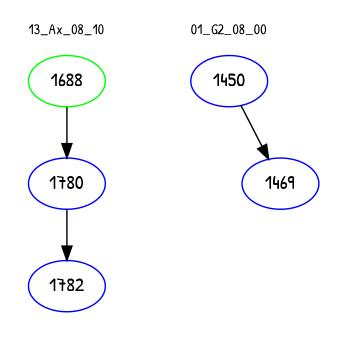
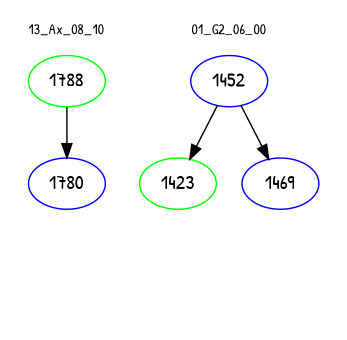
cluster "01_G2_08_00": label "01_G2_08_00" -> "01_G2_06_00"
node "1688": label "1688" -> "1788"
node "1450": label "1450" -> "1452"
node "1423": added
node "1782": removed
